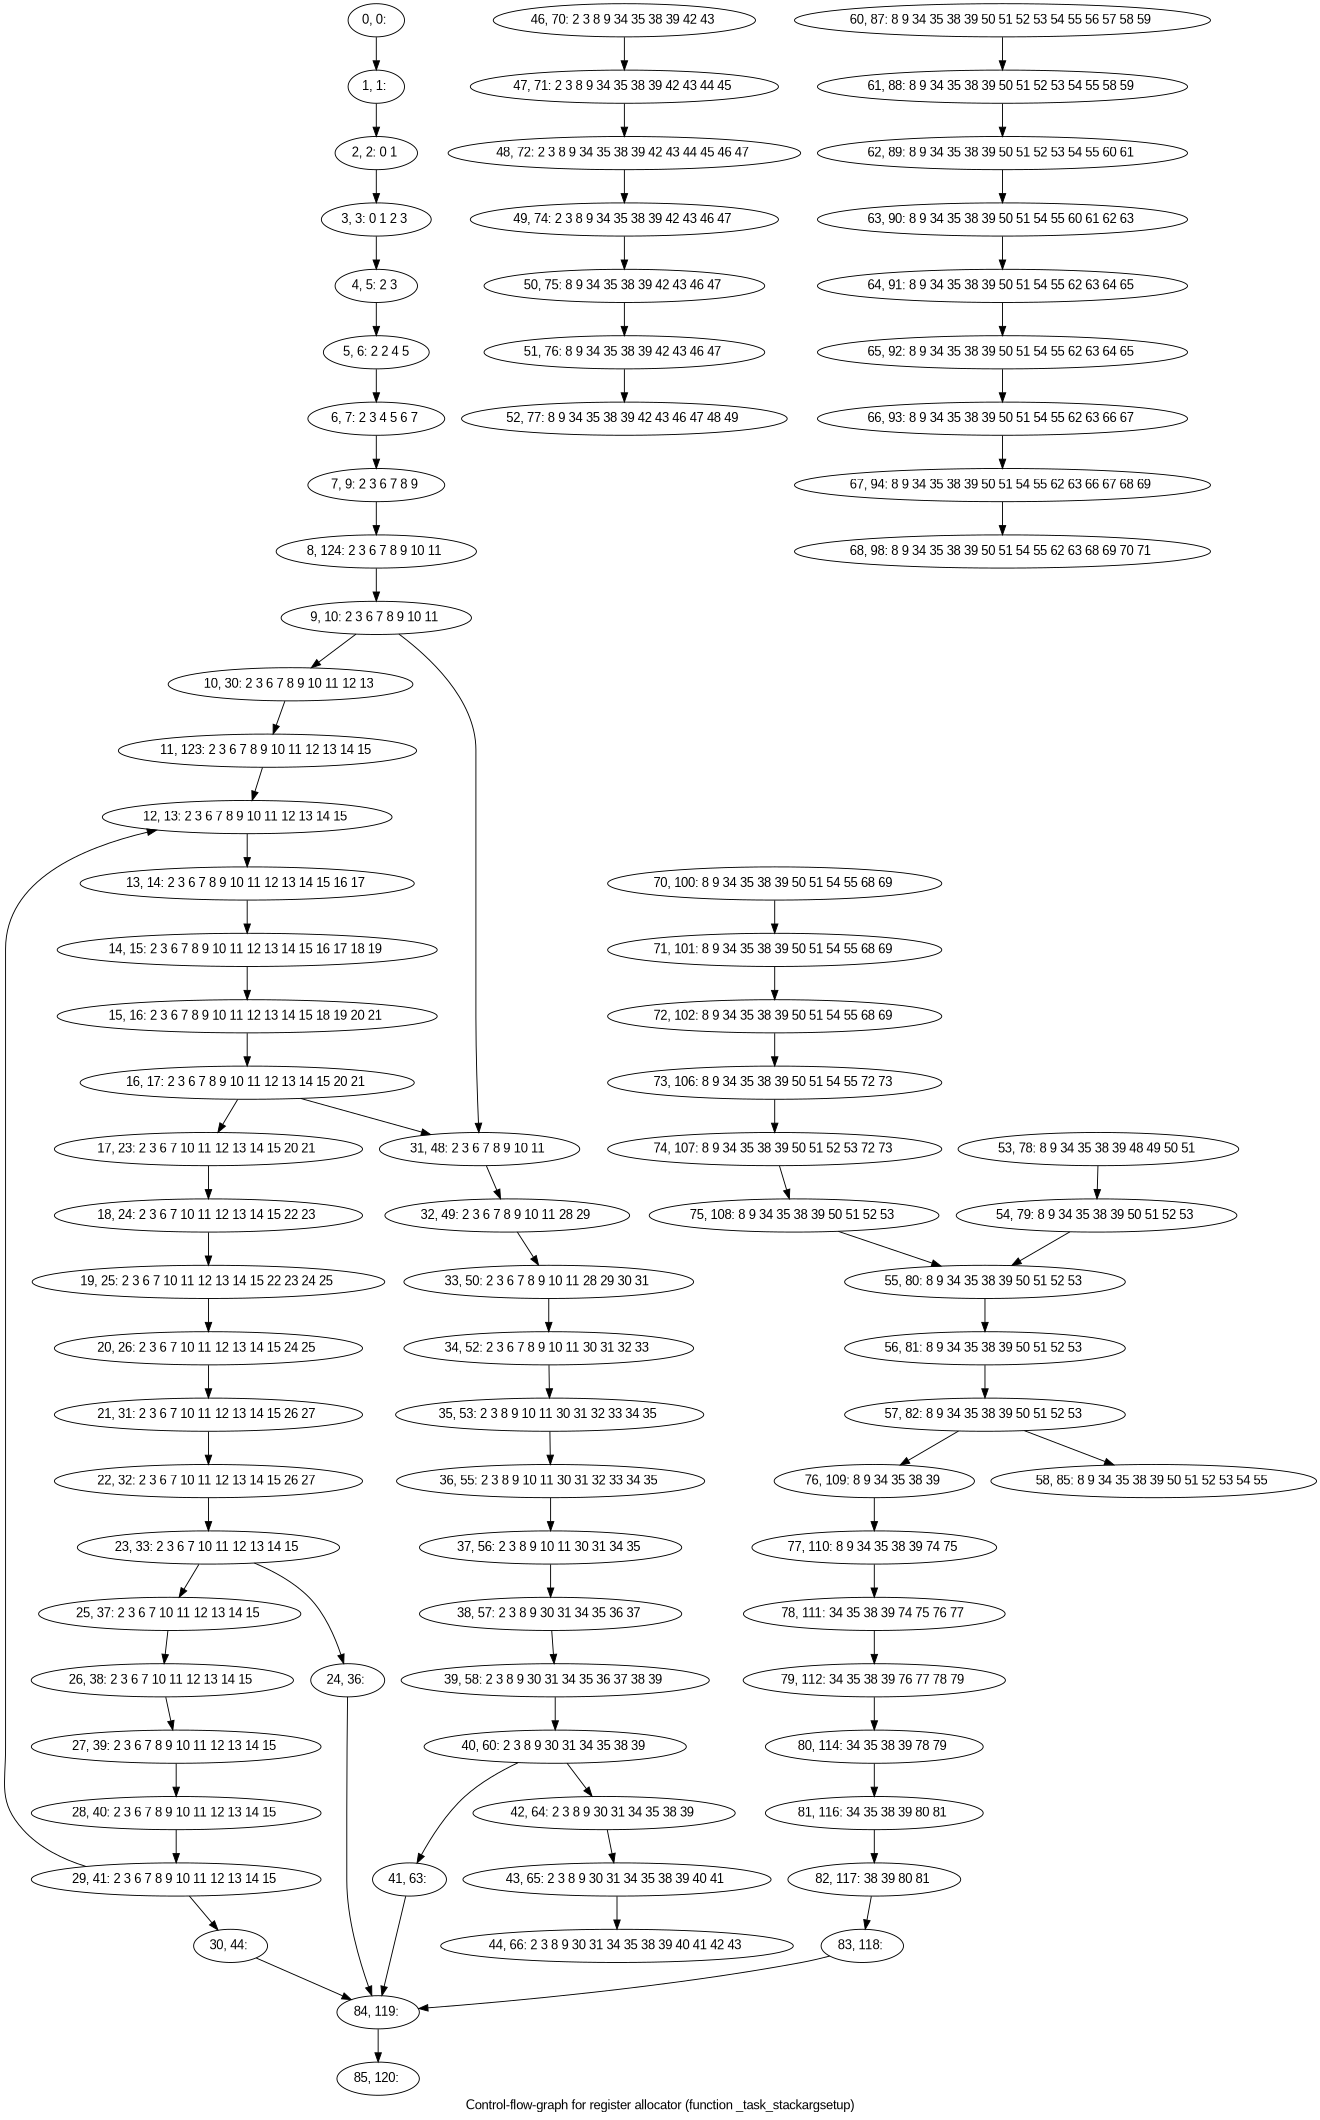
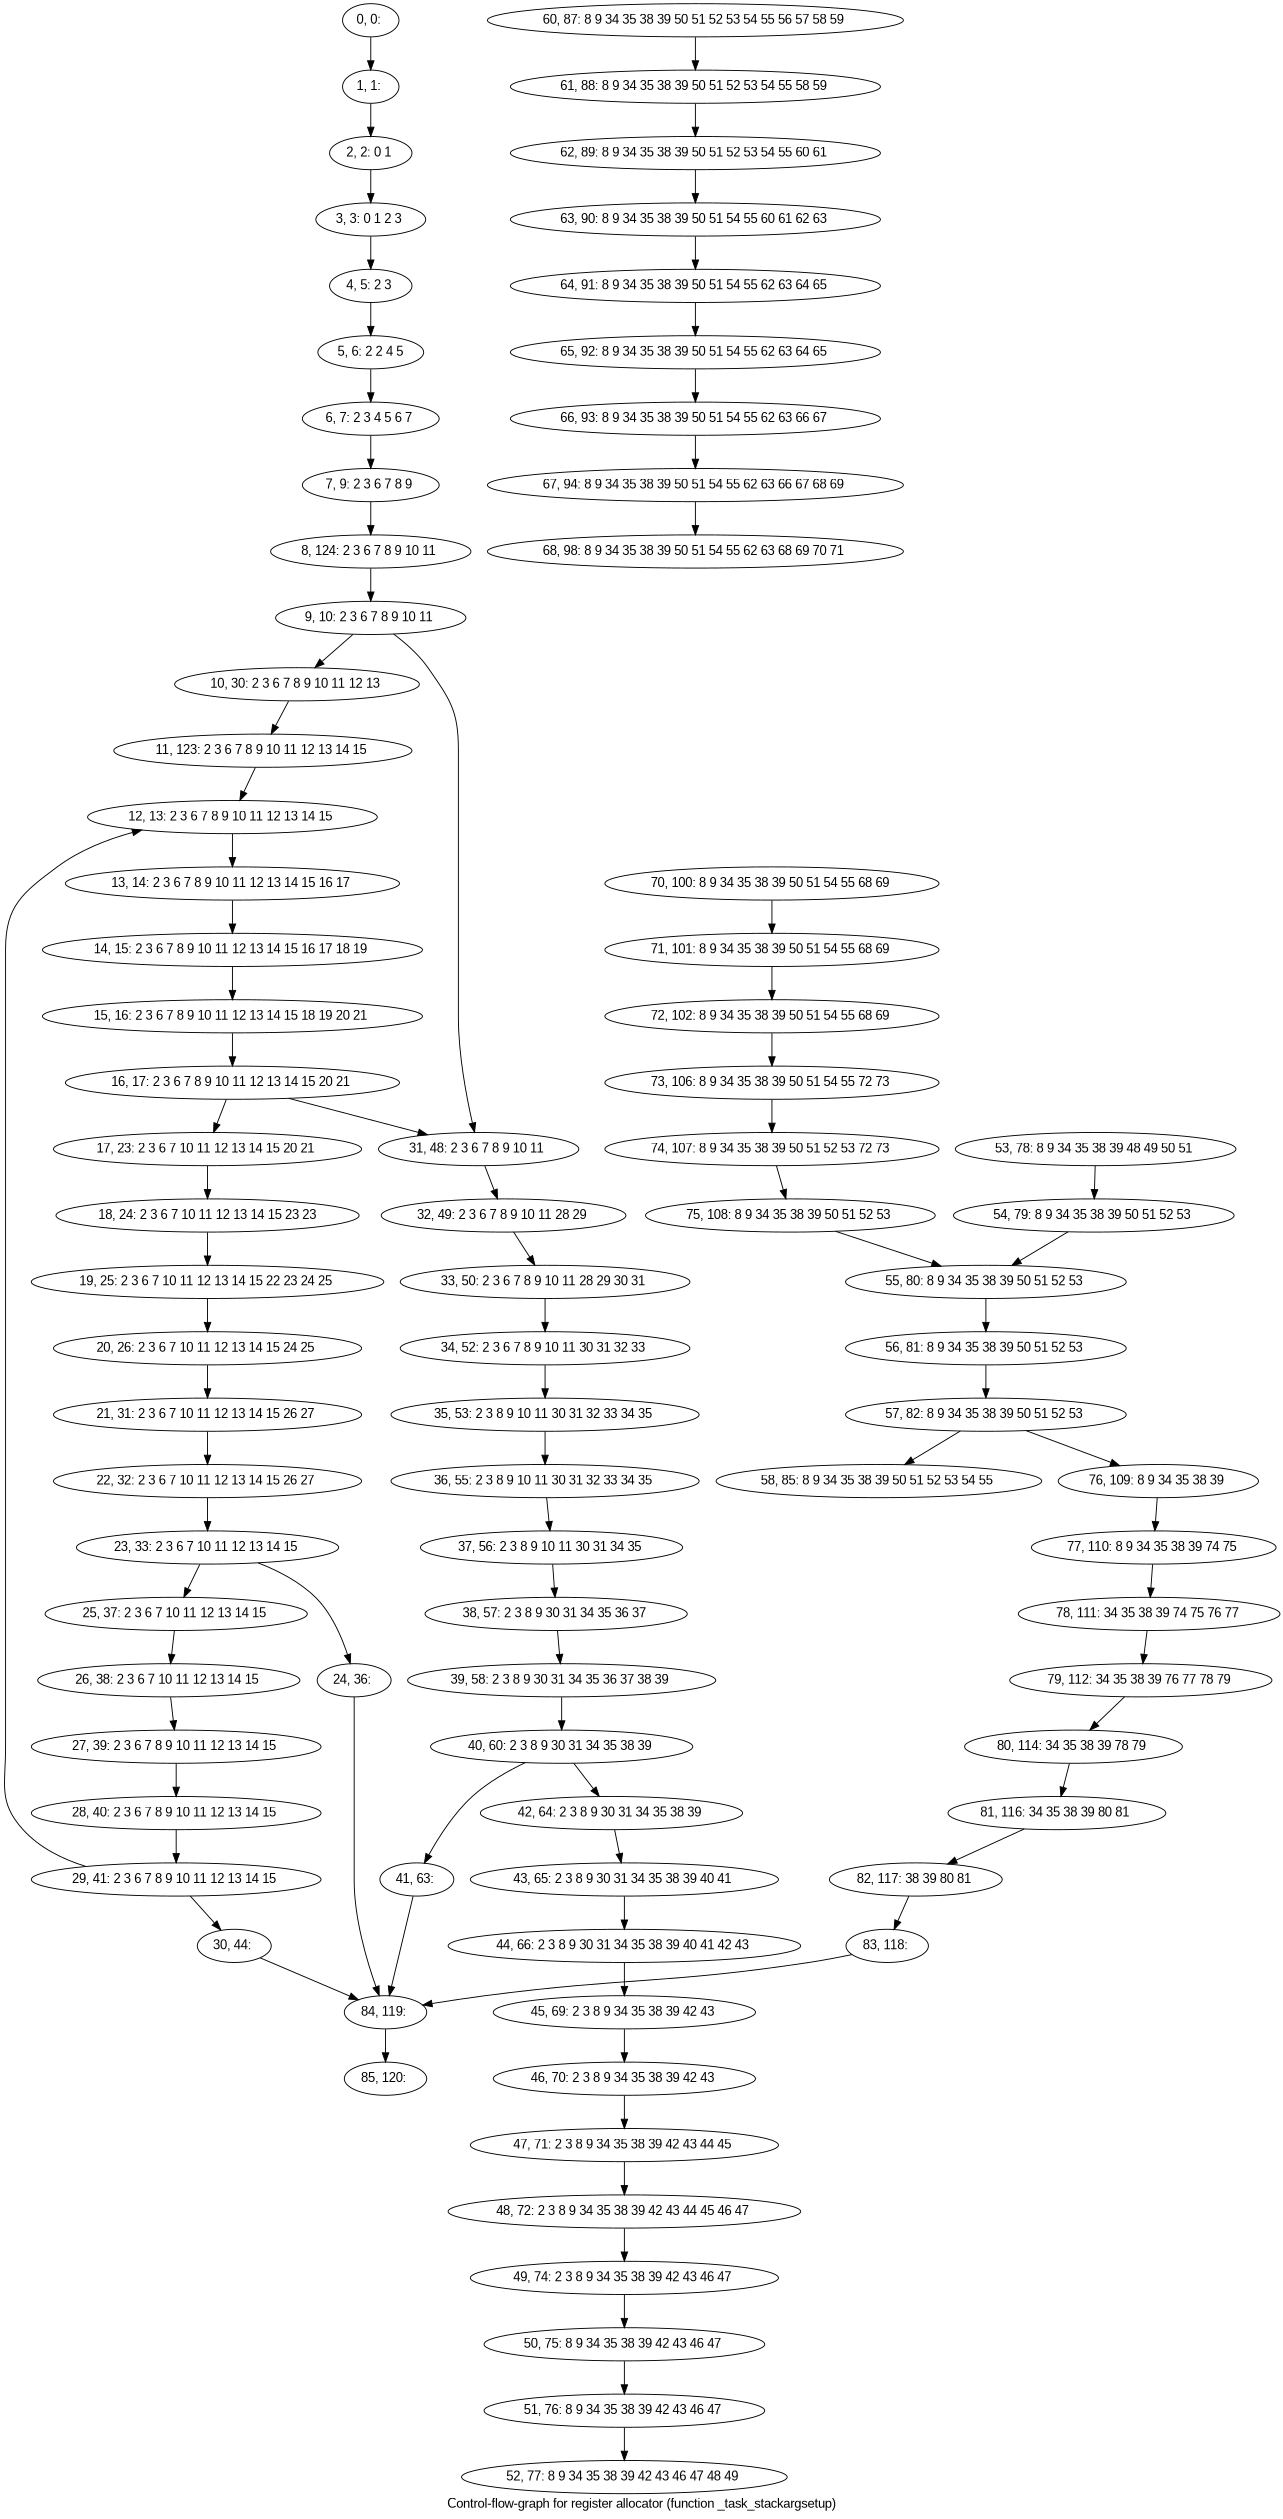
node "18, 24: 2 3 6 7 10 11 12 13 14 15 22 23": label "18, 24: 2 3 6 7 10 11 12 13 14 15 22 23" -> "18, 24: 2 3 6 7 10 11 12 13 14 15 23 23"
node "45, 69: 2 3 8 9 34 35 38 39 42 43": added
